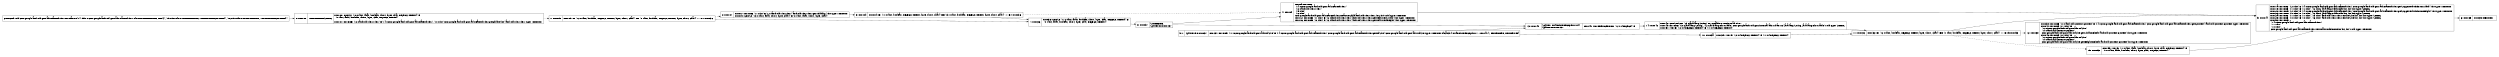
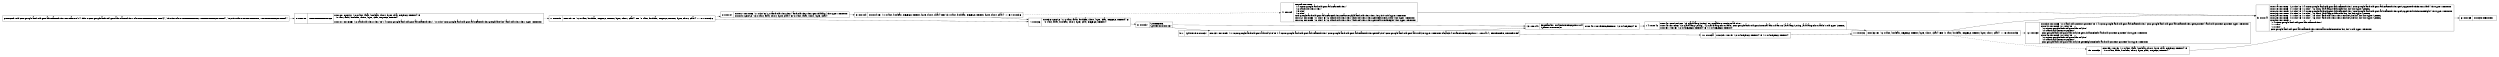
node "0: 0x0000": text "MTH_ENTER_STATIC" -> "MTH_ENTER_BLOCK"
edge "8: 0x0037" -> "4: 0x000f": now "8: 0x0037" -> "9: ?"
node "13: 0x004b": text "Splitter: NullPointerException null" -> "ExcHandler: NullPointerException null"
